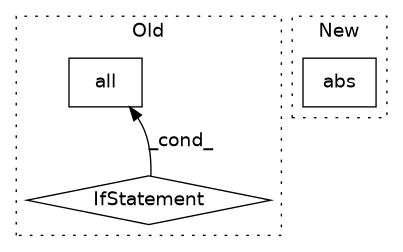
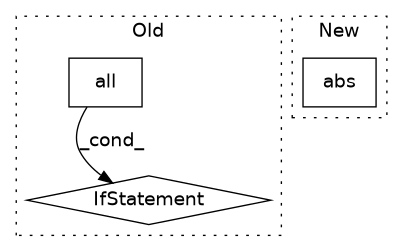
edge "IfStatement" -> "all": reversed
